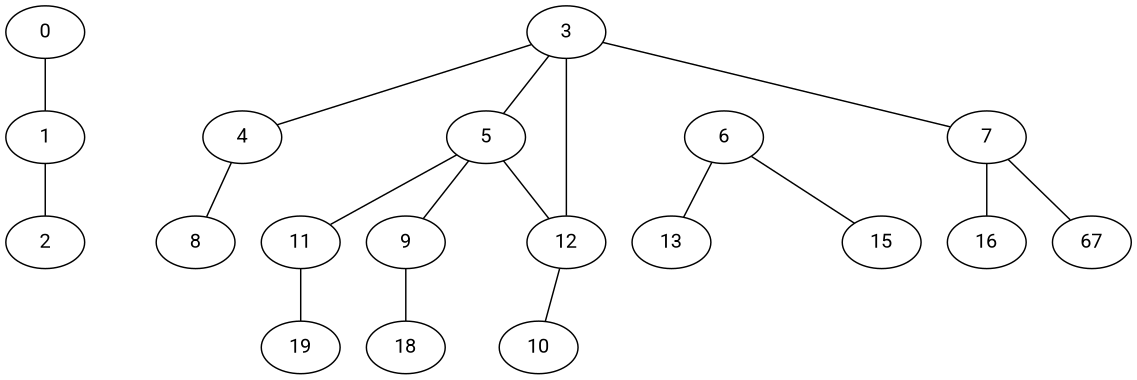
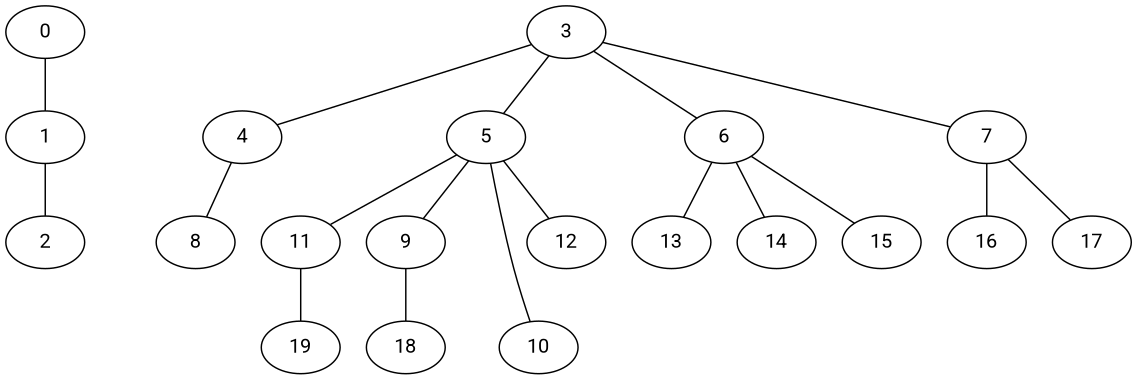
edge "3" -- "12": now "3" -- "6"
node "14": added
node "67": label "67" -> "17"
edge "12" -- "10": now "5" -- "10"
